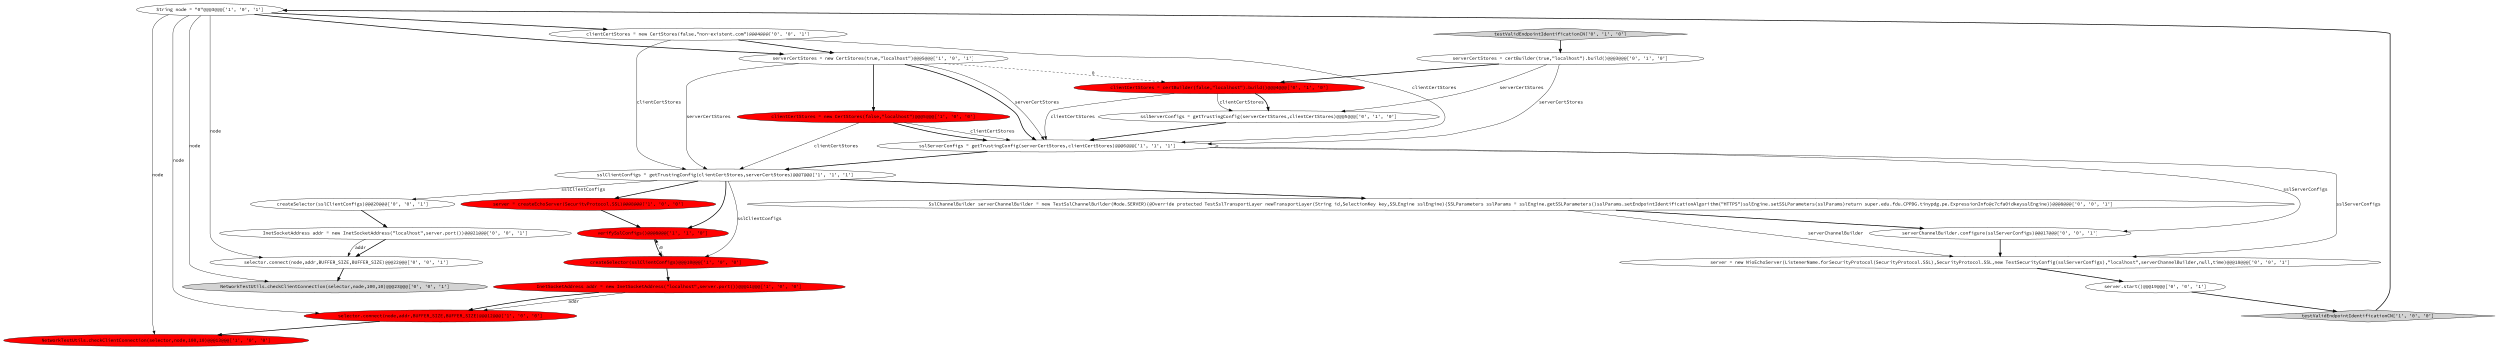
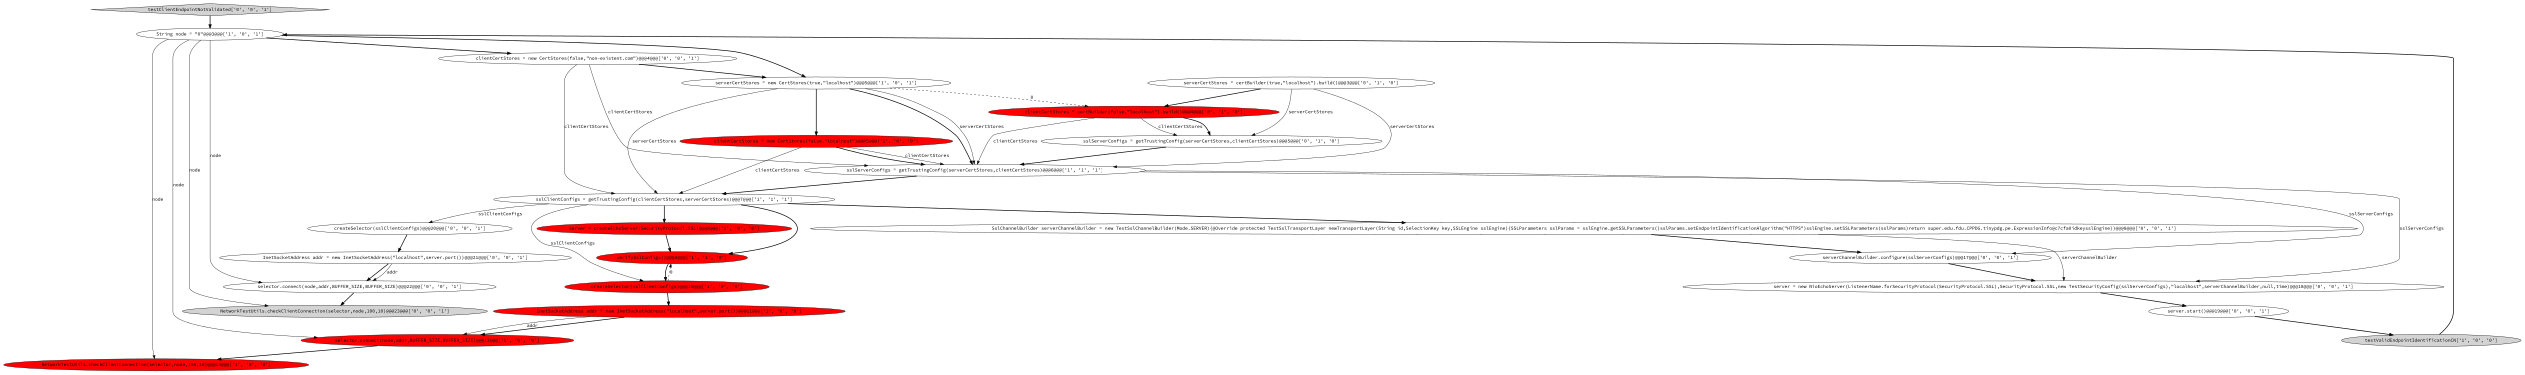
node "testClientEndpointNotValidated['0', '0', '1']": added
node "testValidEndpointIdentificationCN['0', '1', '0']": removed
node "testValidEndpointIdentificationCN['1', '0', '0']": shape diamond -> ellipse
